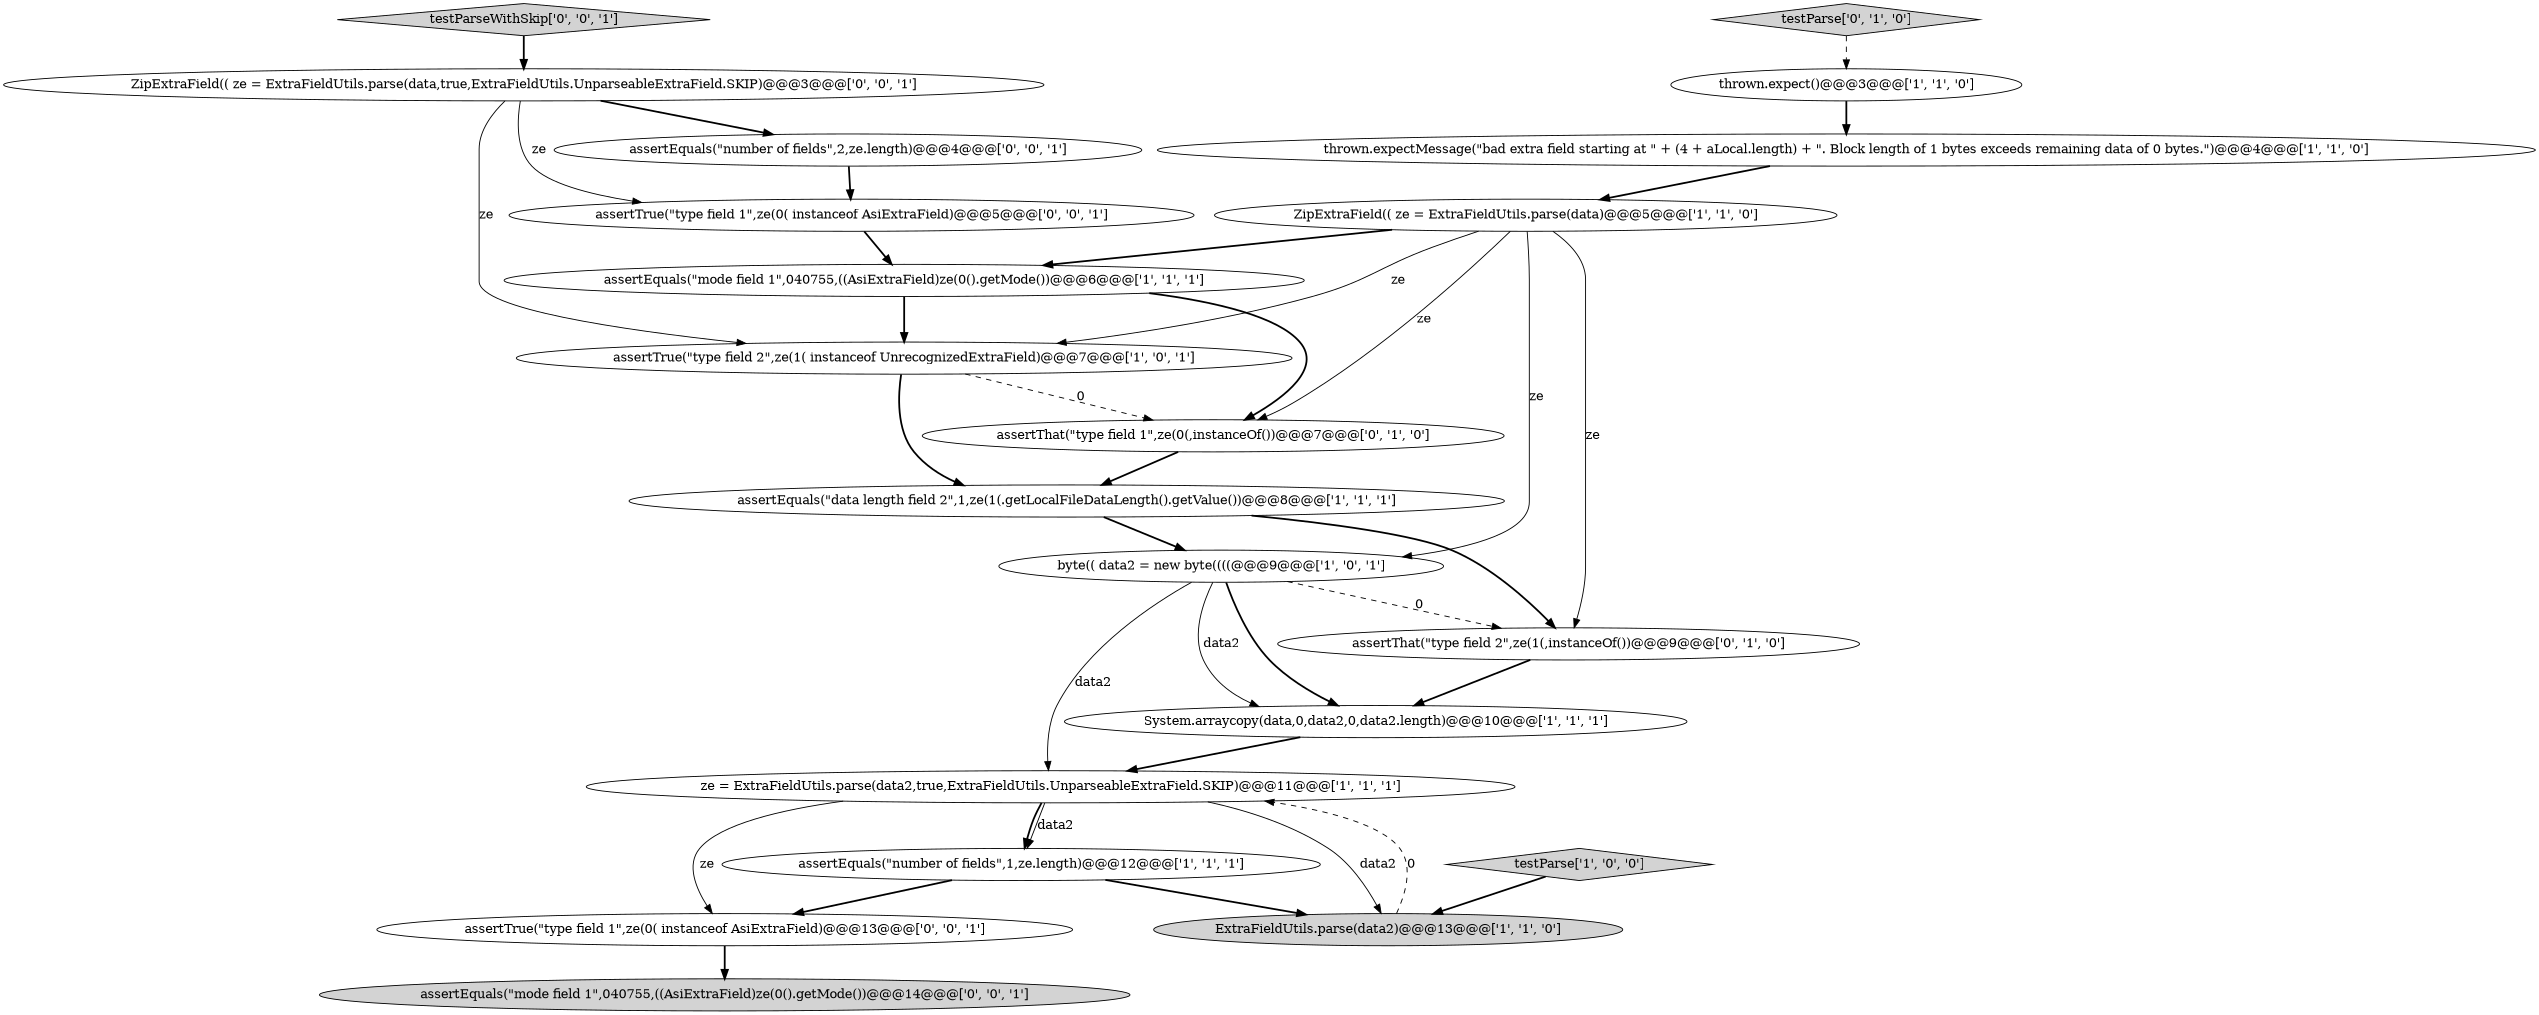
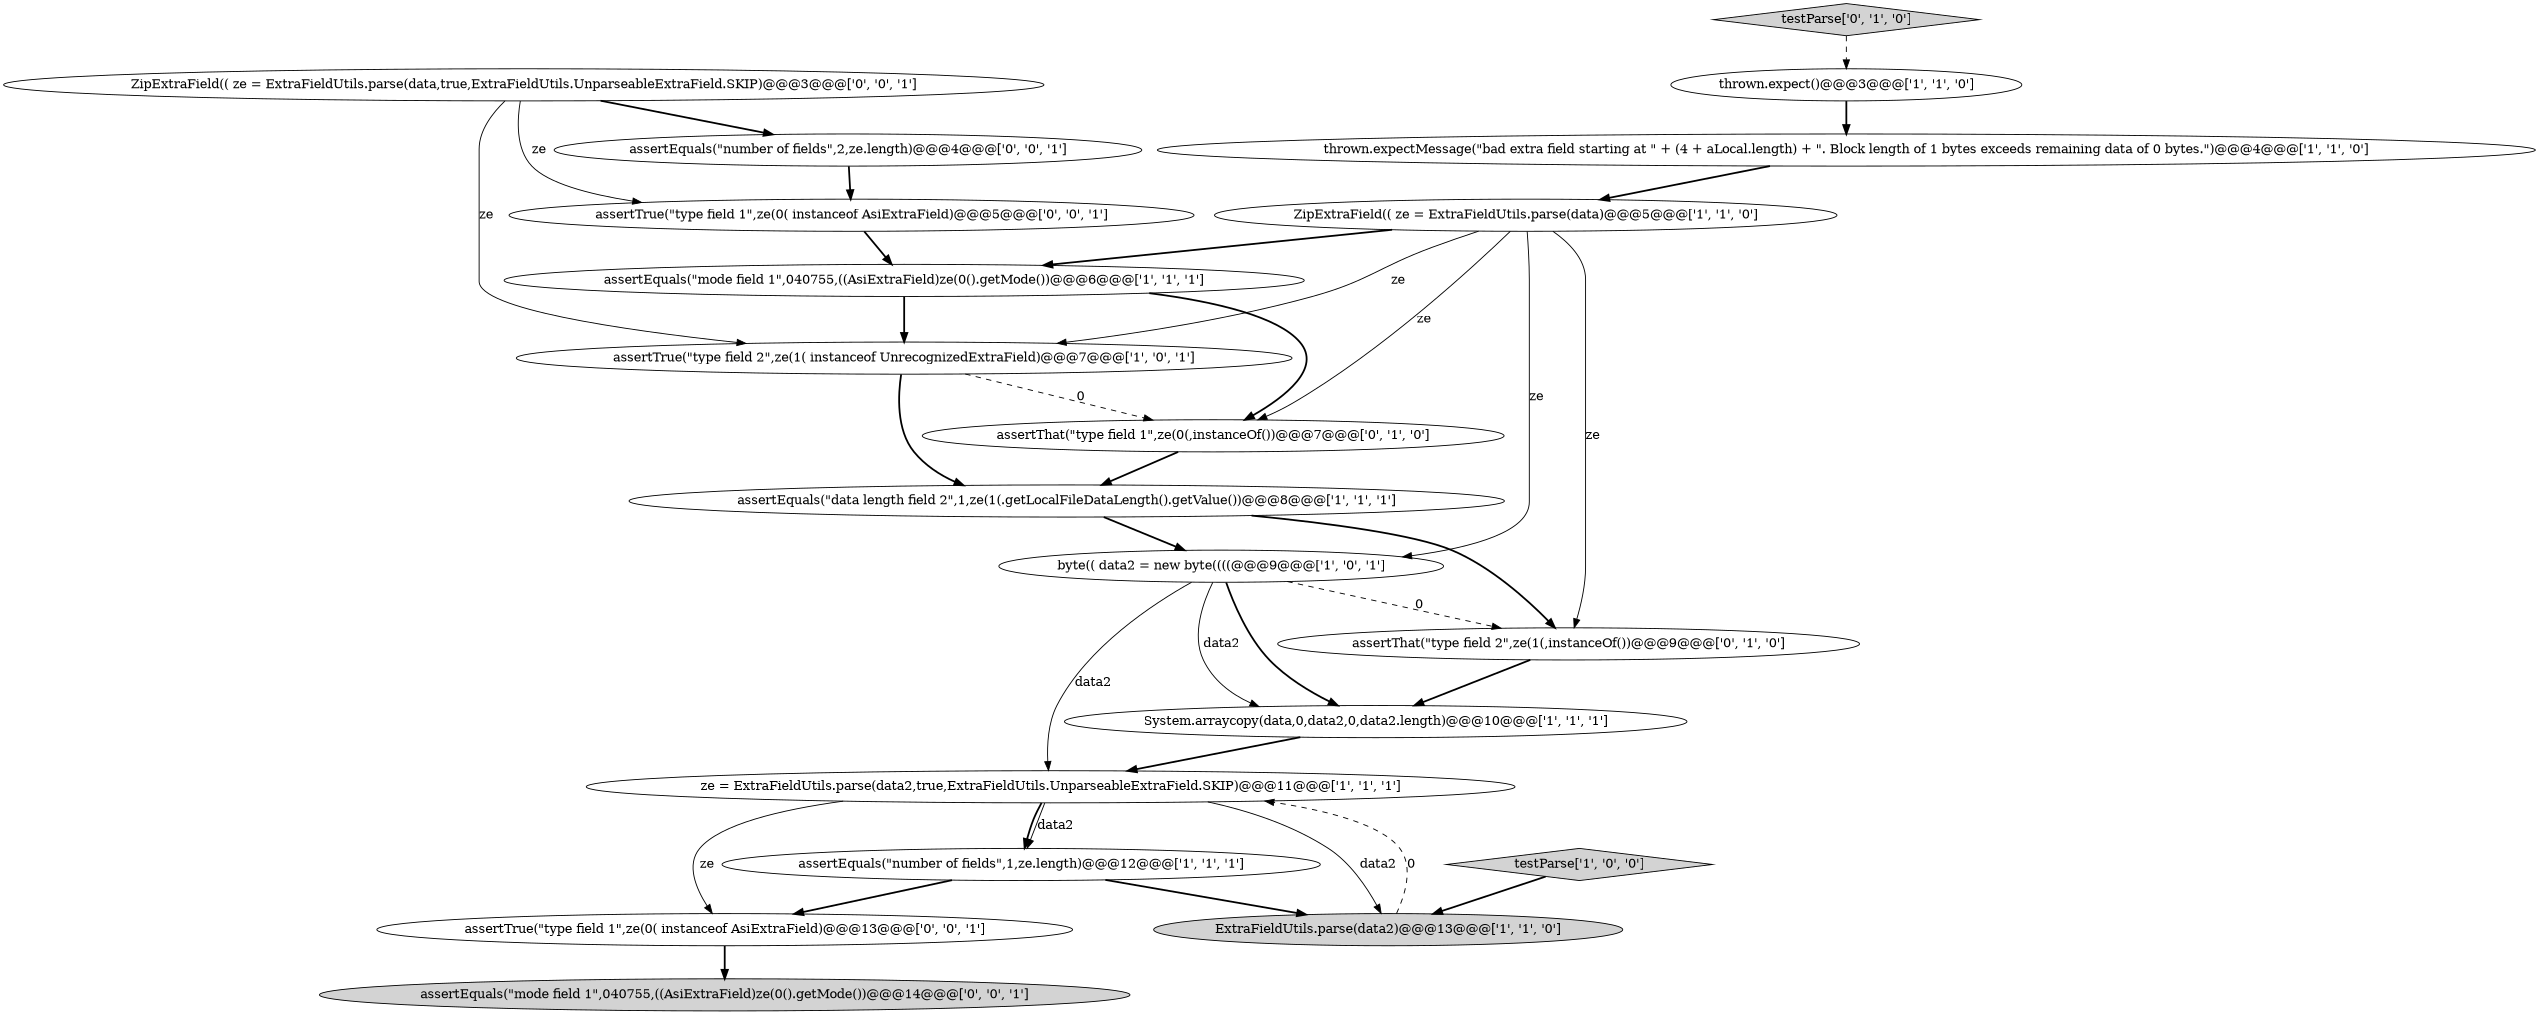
node "testParseWithSkip['0', '0', '1']": removed
